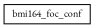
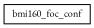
node "bmi164_foc_conf": label "bmi164_foc_conf" -> "bmi160_foc_conf"
